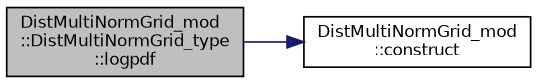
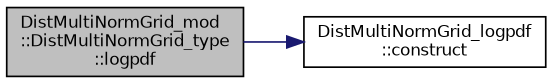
node "DistMultiNormGrid_mod ::construct": label "DistMultiNormGrid_mod ::construct" -> "DistMultiNormGrid_logpdf ::construct"
